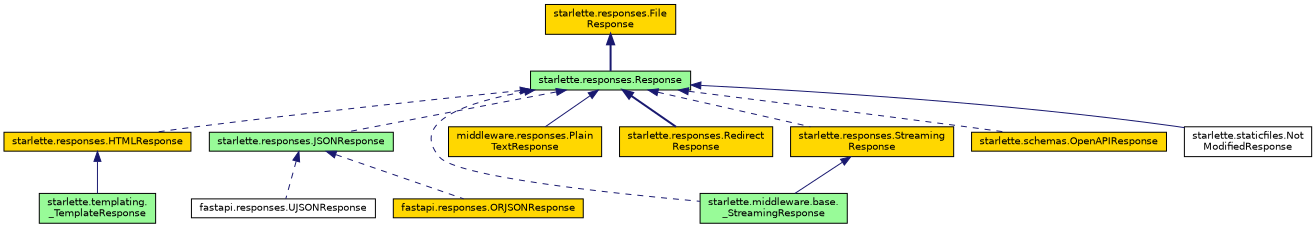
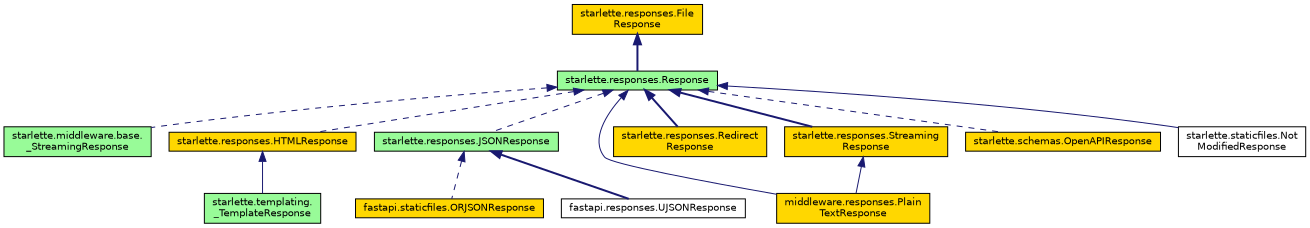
edge "starlette.responses.Streaming Response" -> "starlette.responses.Response": style dashed -> bold
edge "starlette.middleware.base. _StreamingResponse" -> "starlette.responses.Streaming Response": now "middleware.responses.Plain TextResponse" -> "starlette.responses.Streaming Response"
edge "fastapi.responses.UJSONResponse" -> "starlette.responses.JSONResponse": style dashed -> bold
node "fastapi.responses.ORJSONResponse": label "fastapi.responses.ORJSONResponse" -> "fastapi.staticfiles.ORJSONResponse"
